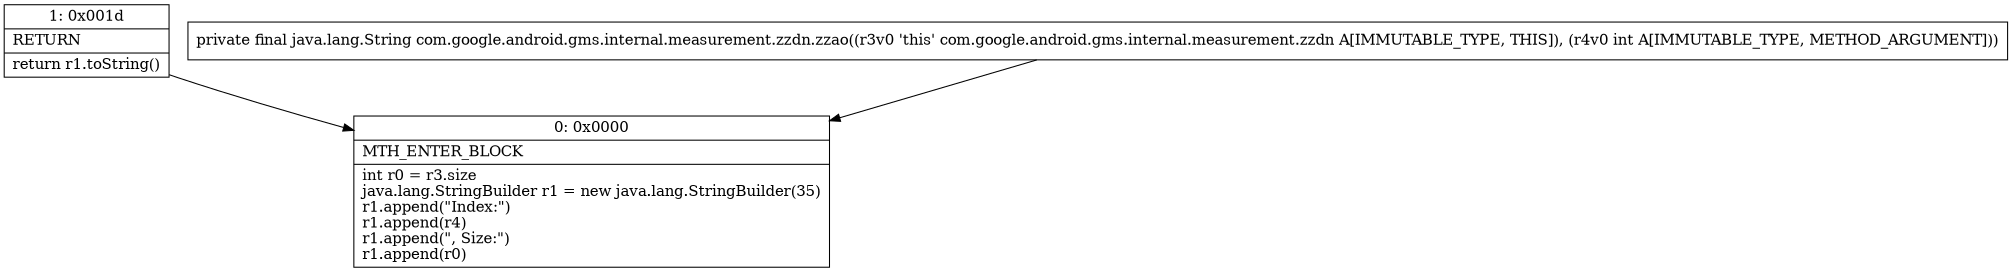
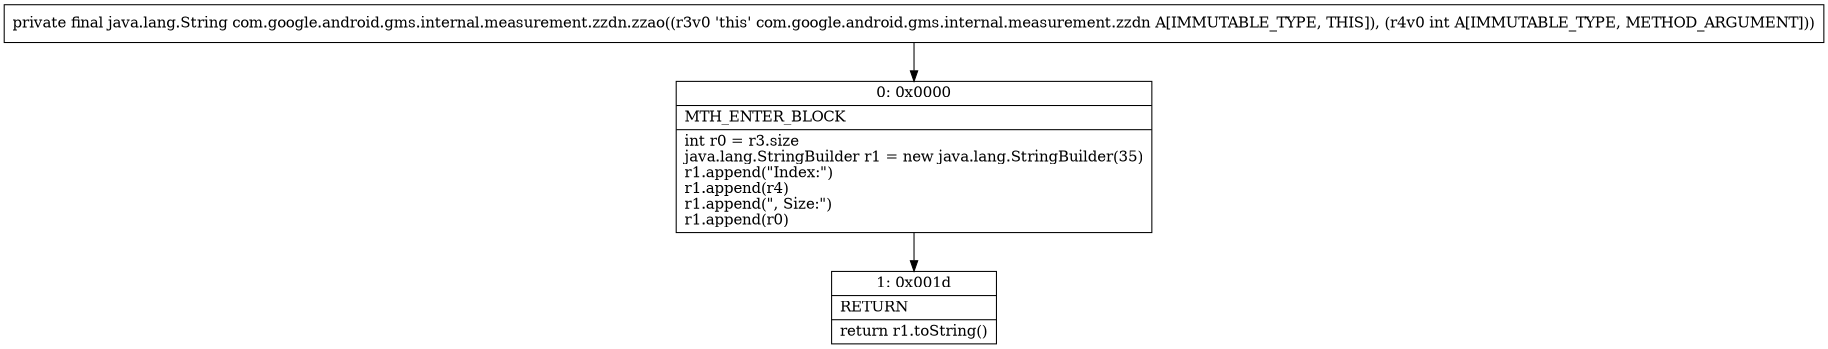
edge "1: 0x001d" -> "0: 0x0000": reversed
